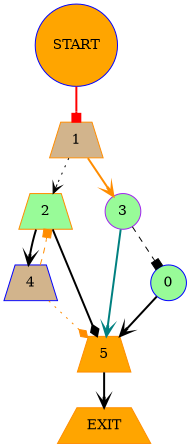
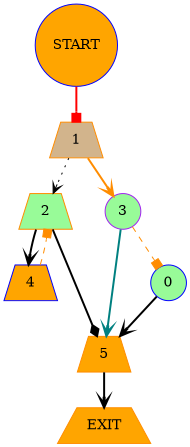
edge "3" -> "0": color black -> darkorange
node "4": fillcolor tan -> orange
edge "4" -> "5": removed
